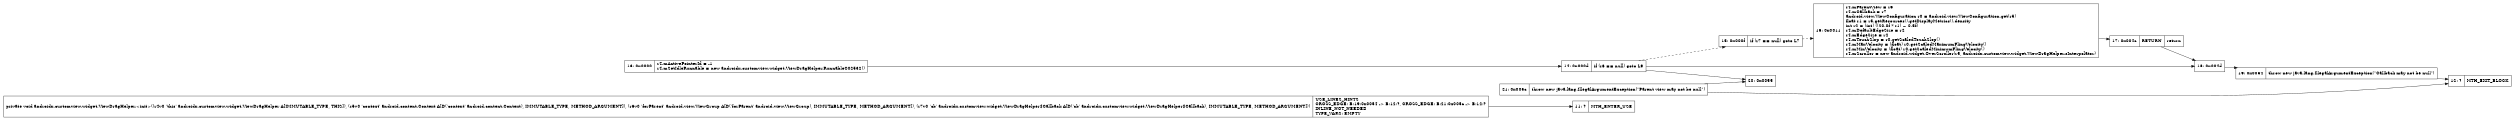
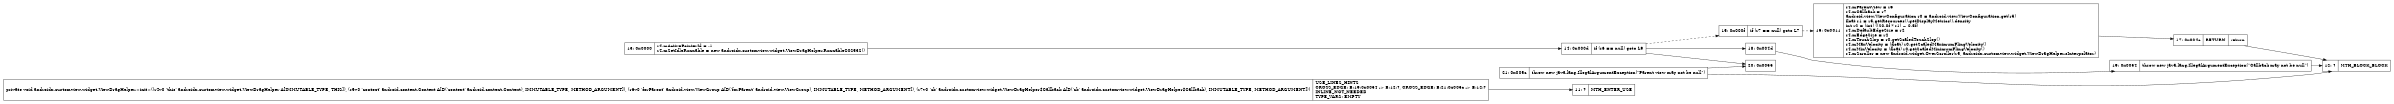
edge "17: 0x004c" -> "18: 0x004d": now "17: 0x004c" -> "12: ?"
node "12: ?": text "MTH_EXIT_BLOCK" -> "MTH_BLOCK_BLOCK"
